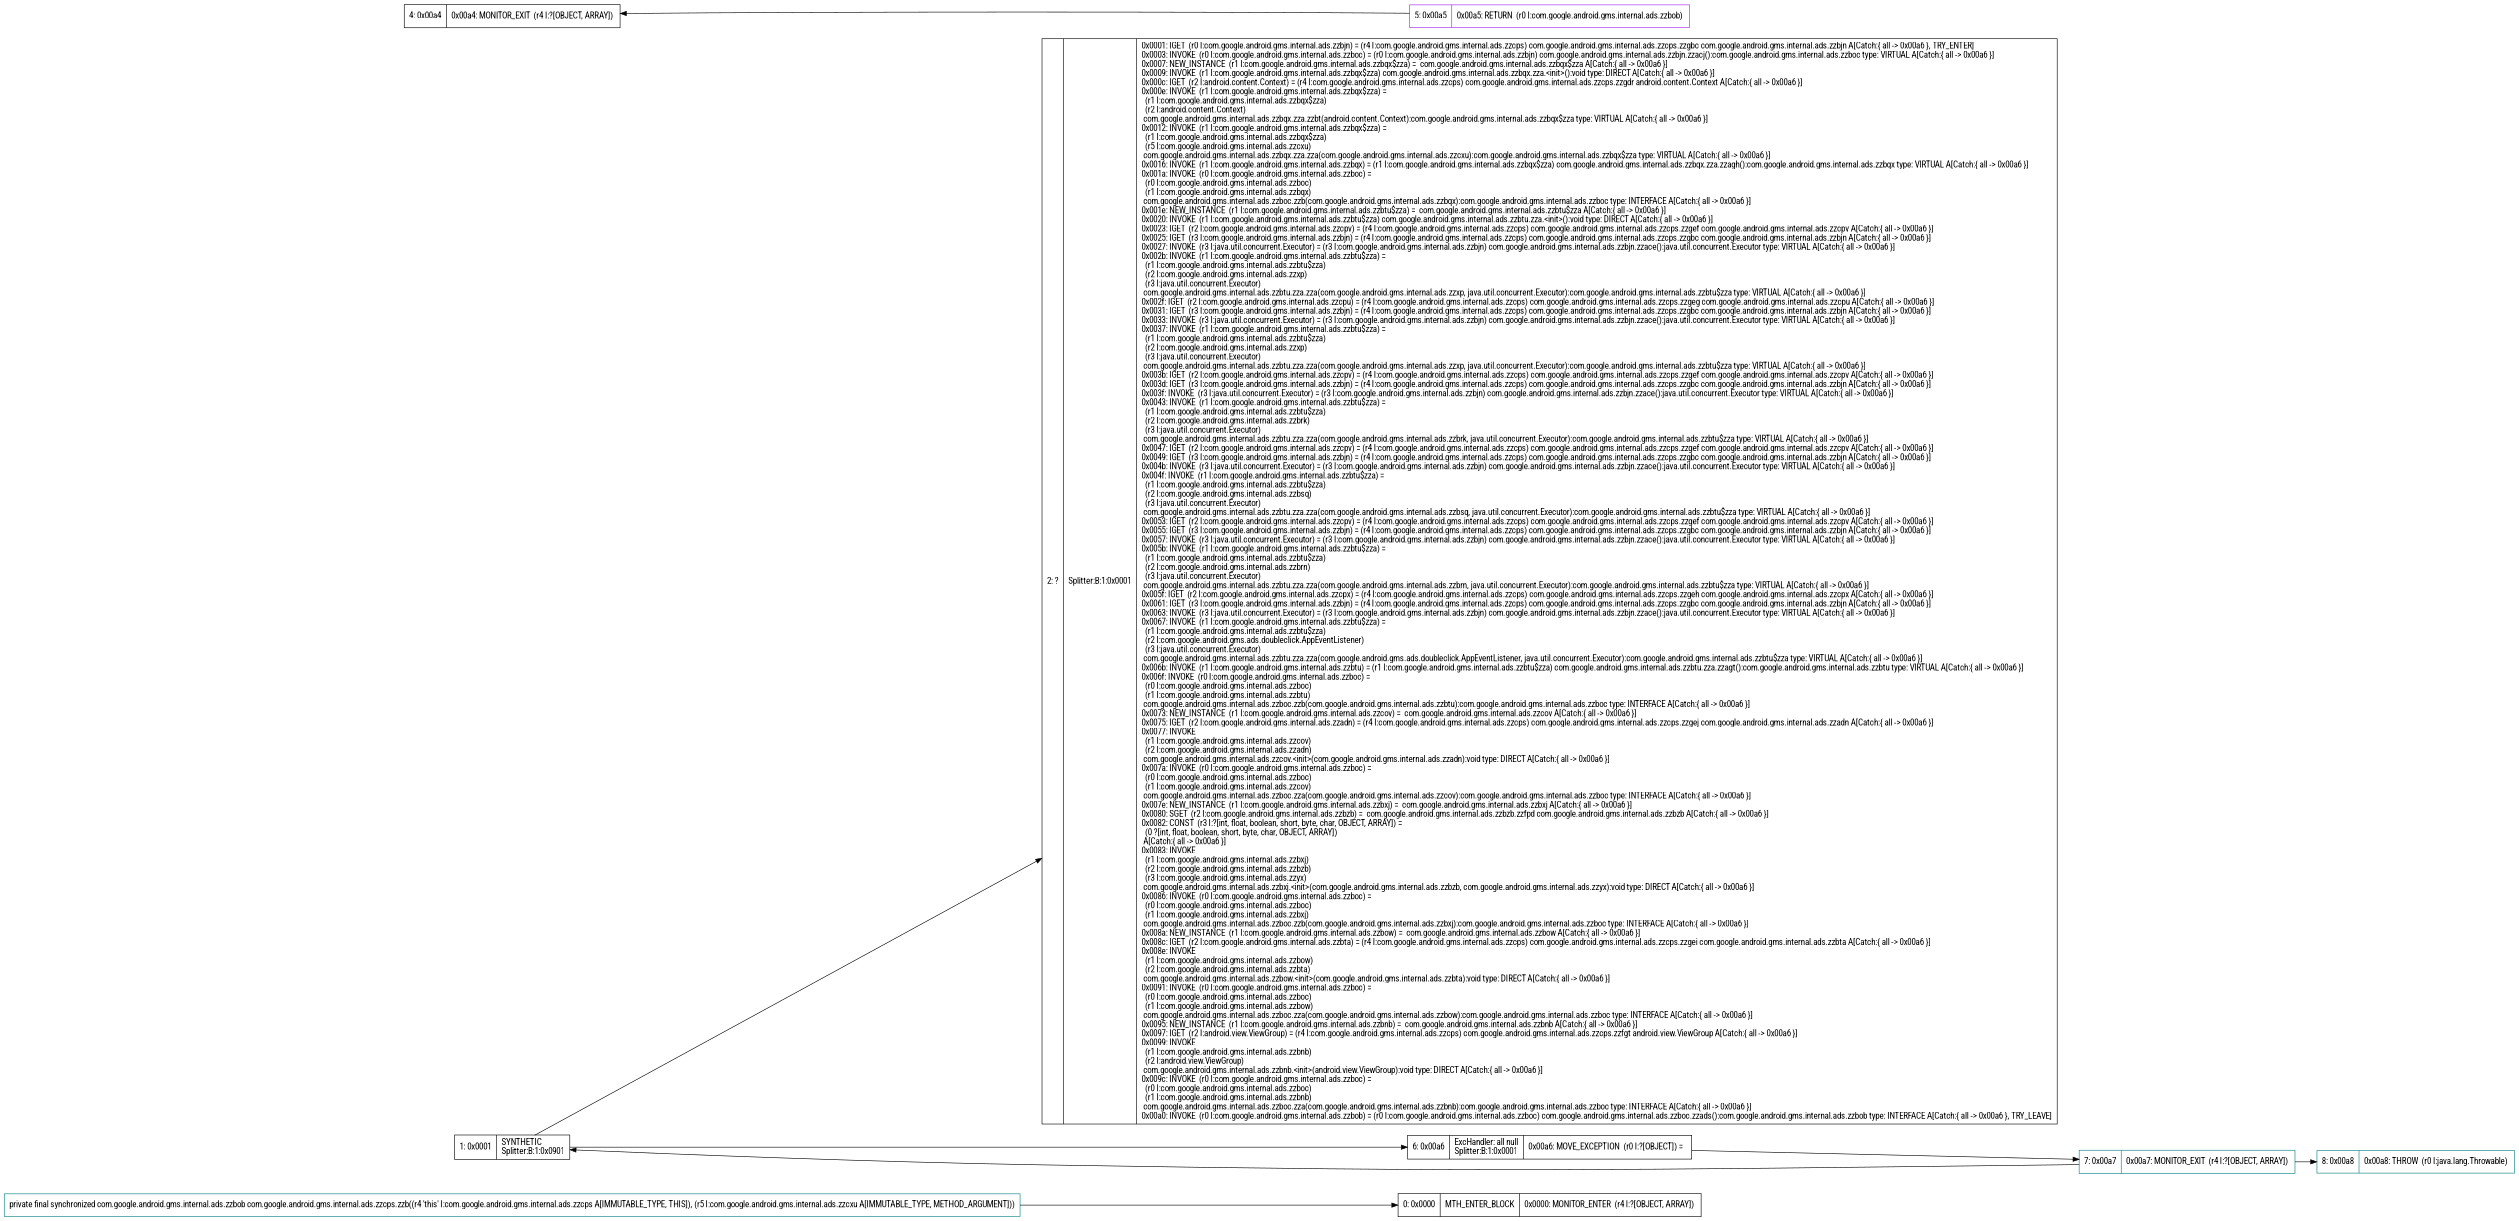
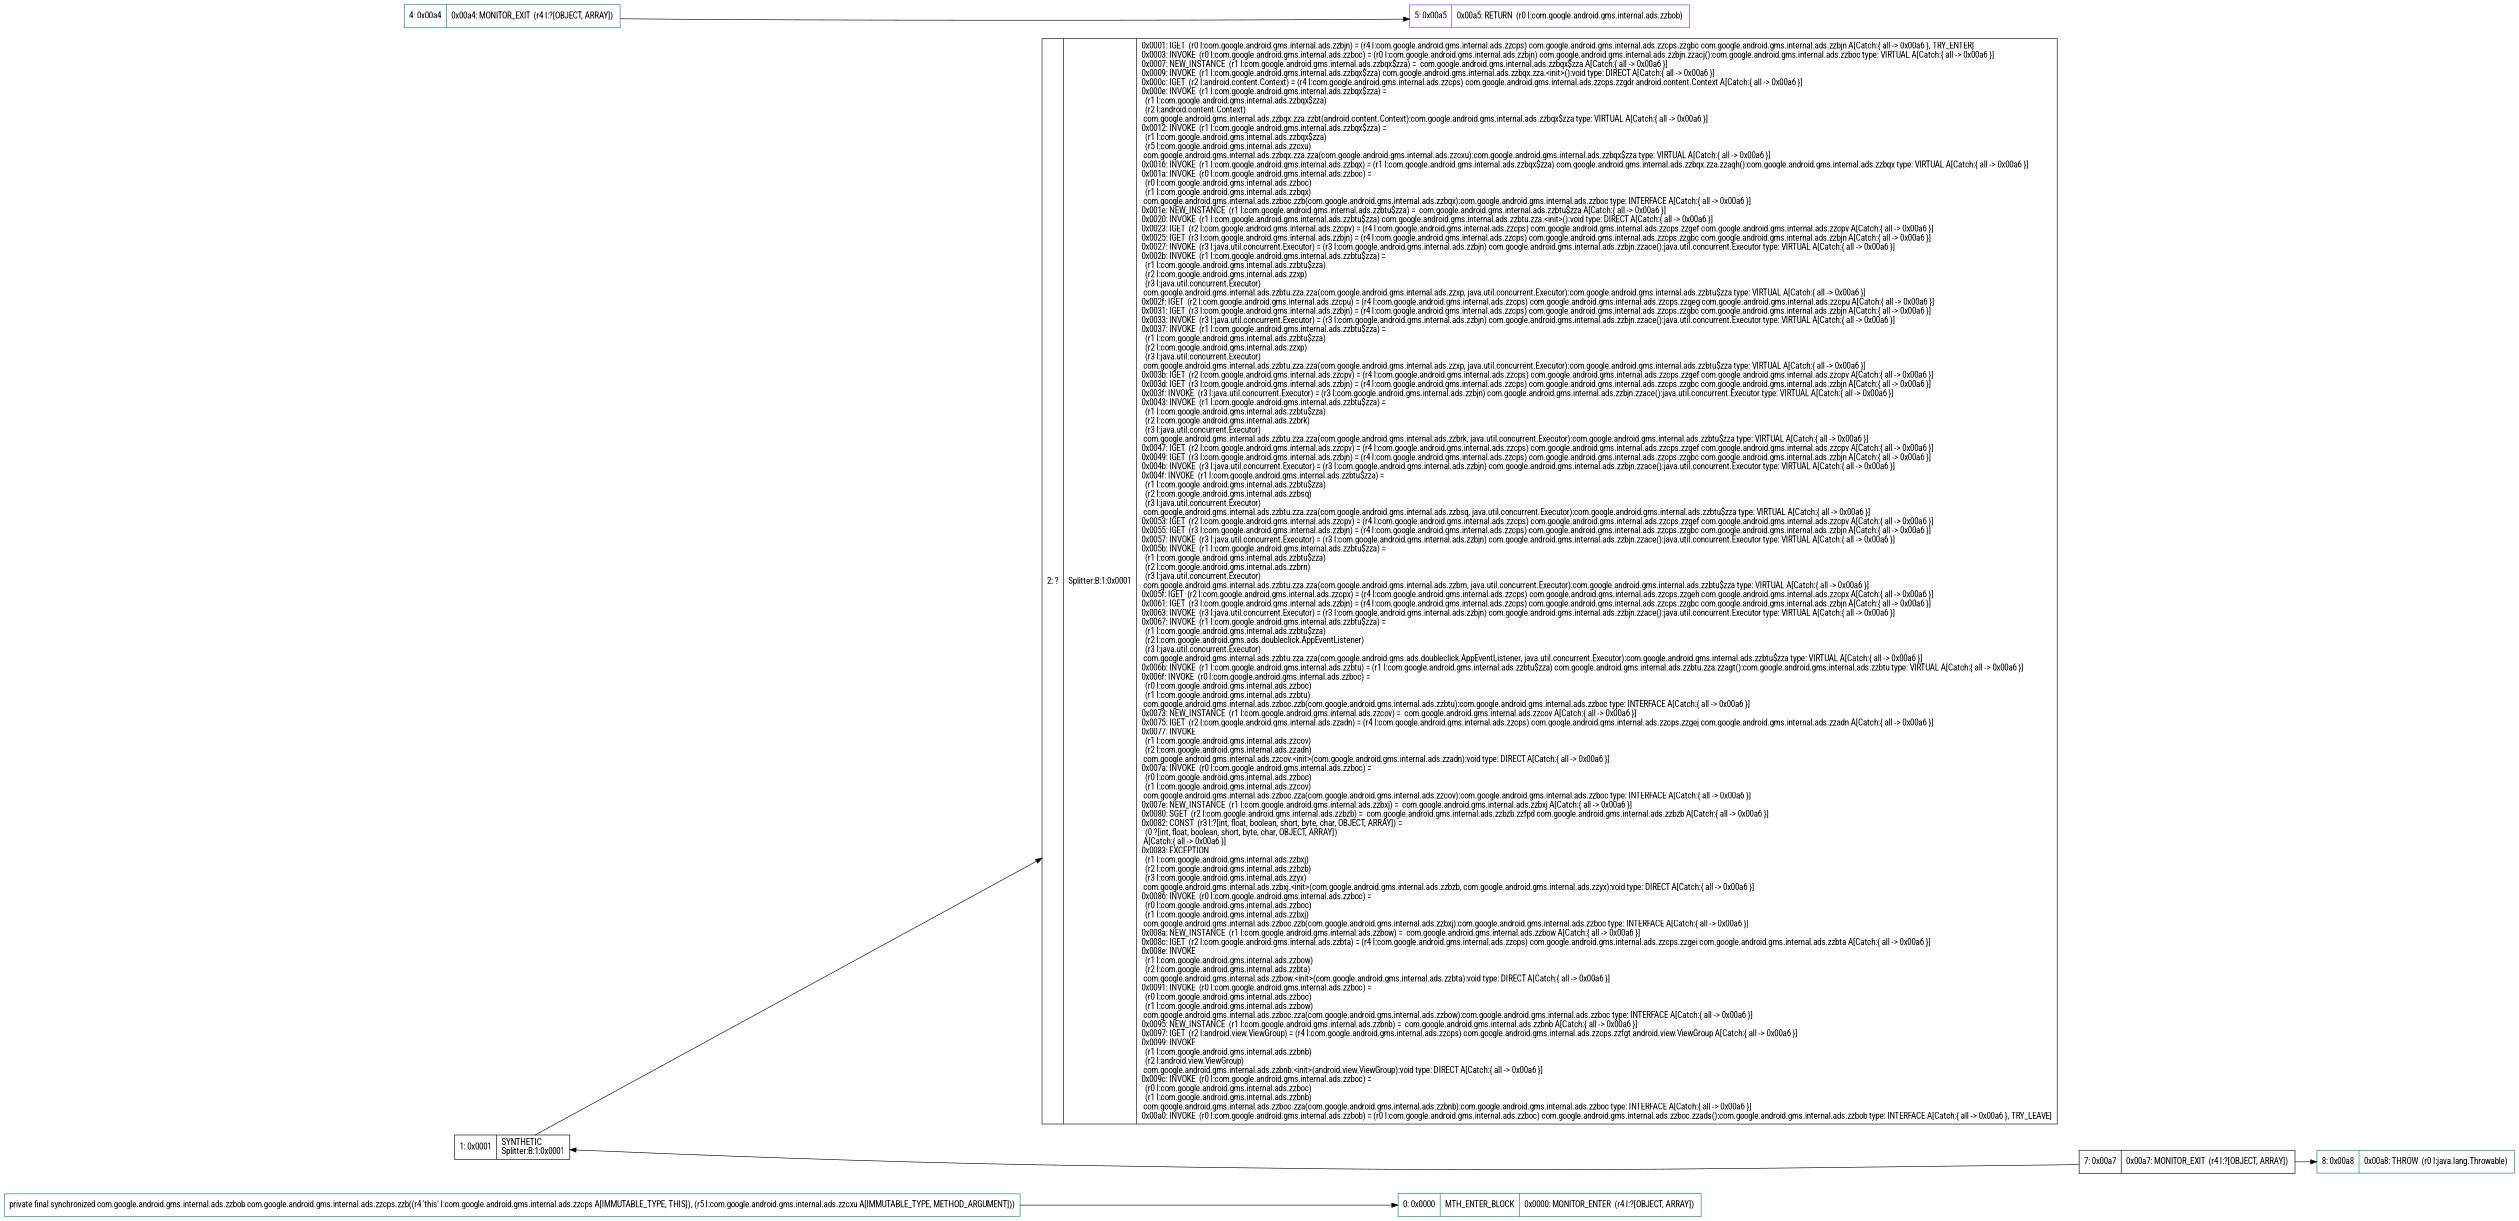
edge "5: 0x00a5" -> "4: 0x00a4": reversed
node "4: 0x00a4": color black -> teal
node "2: ?": text "0x0083: INVOKE" -> "0x0083: EXCEPTION"
node "6: 0x00a6": removed
node "1: 0x0001": text "Splitter:B:1:0x0901" -> "Splitter:B:1:0x0001"
node "7: 0x00a7": color teal -> black
node "0: 0x0000": color black -> teal
